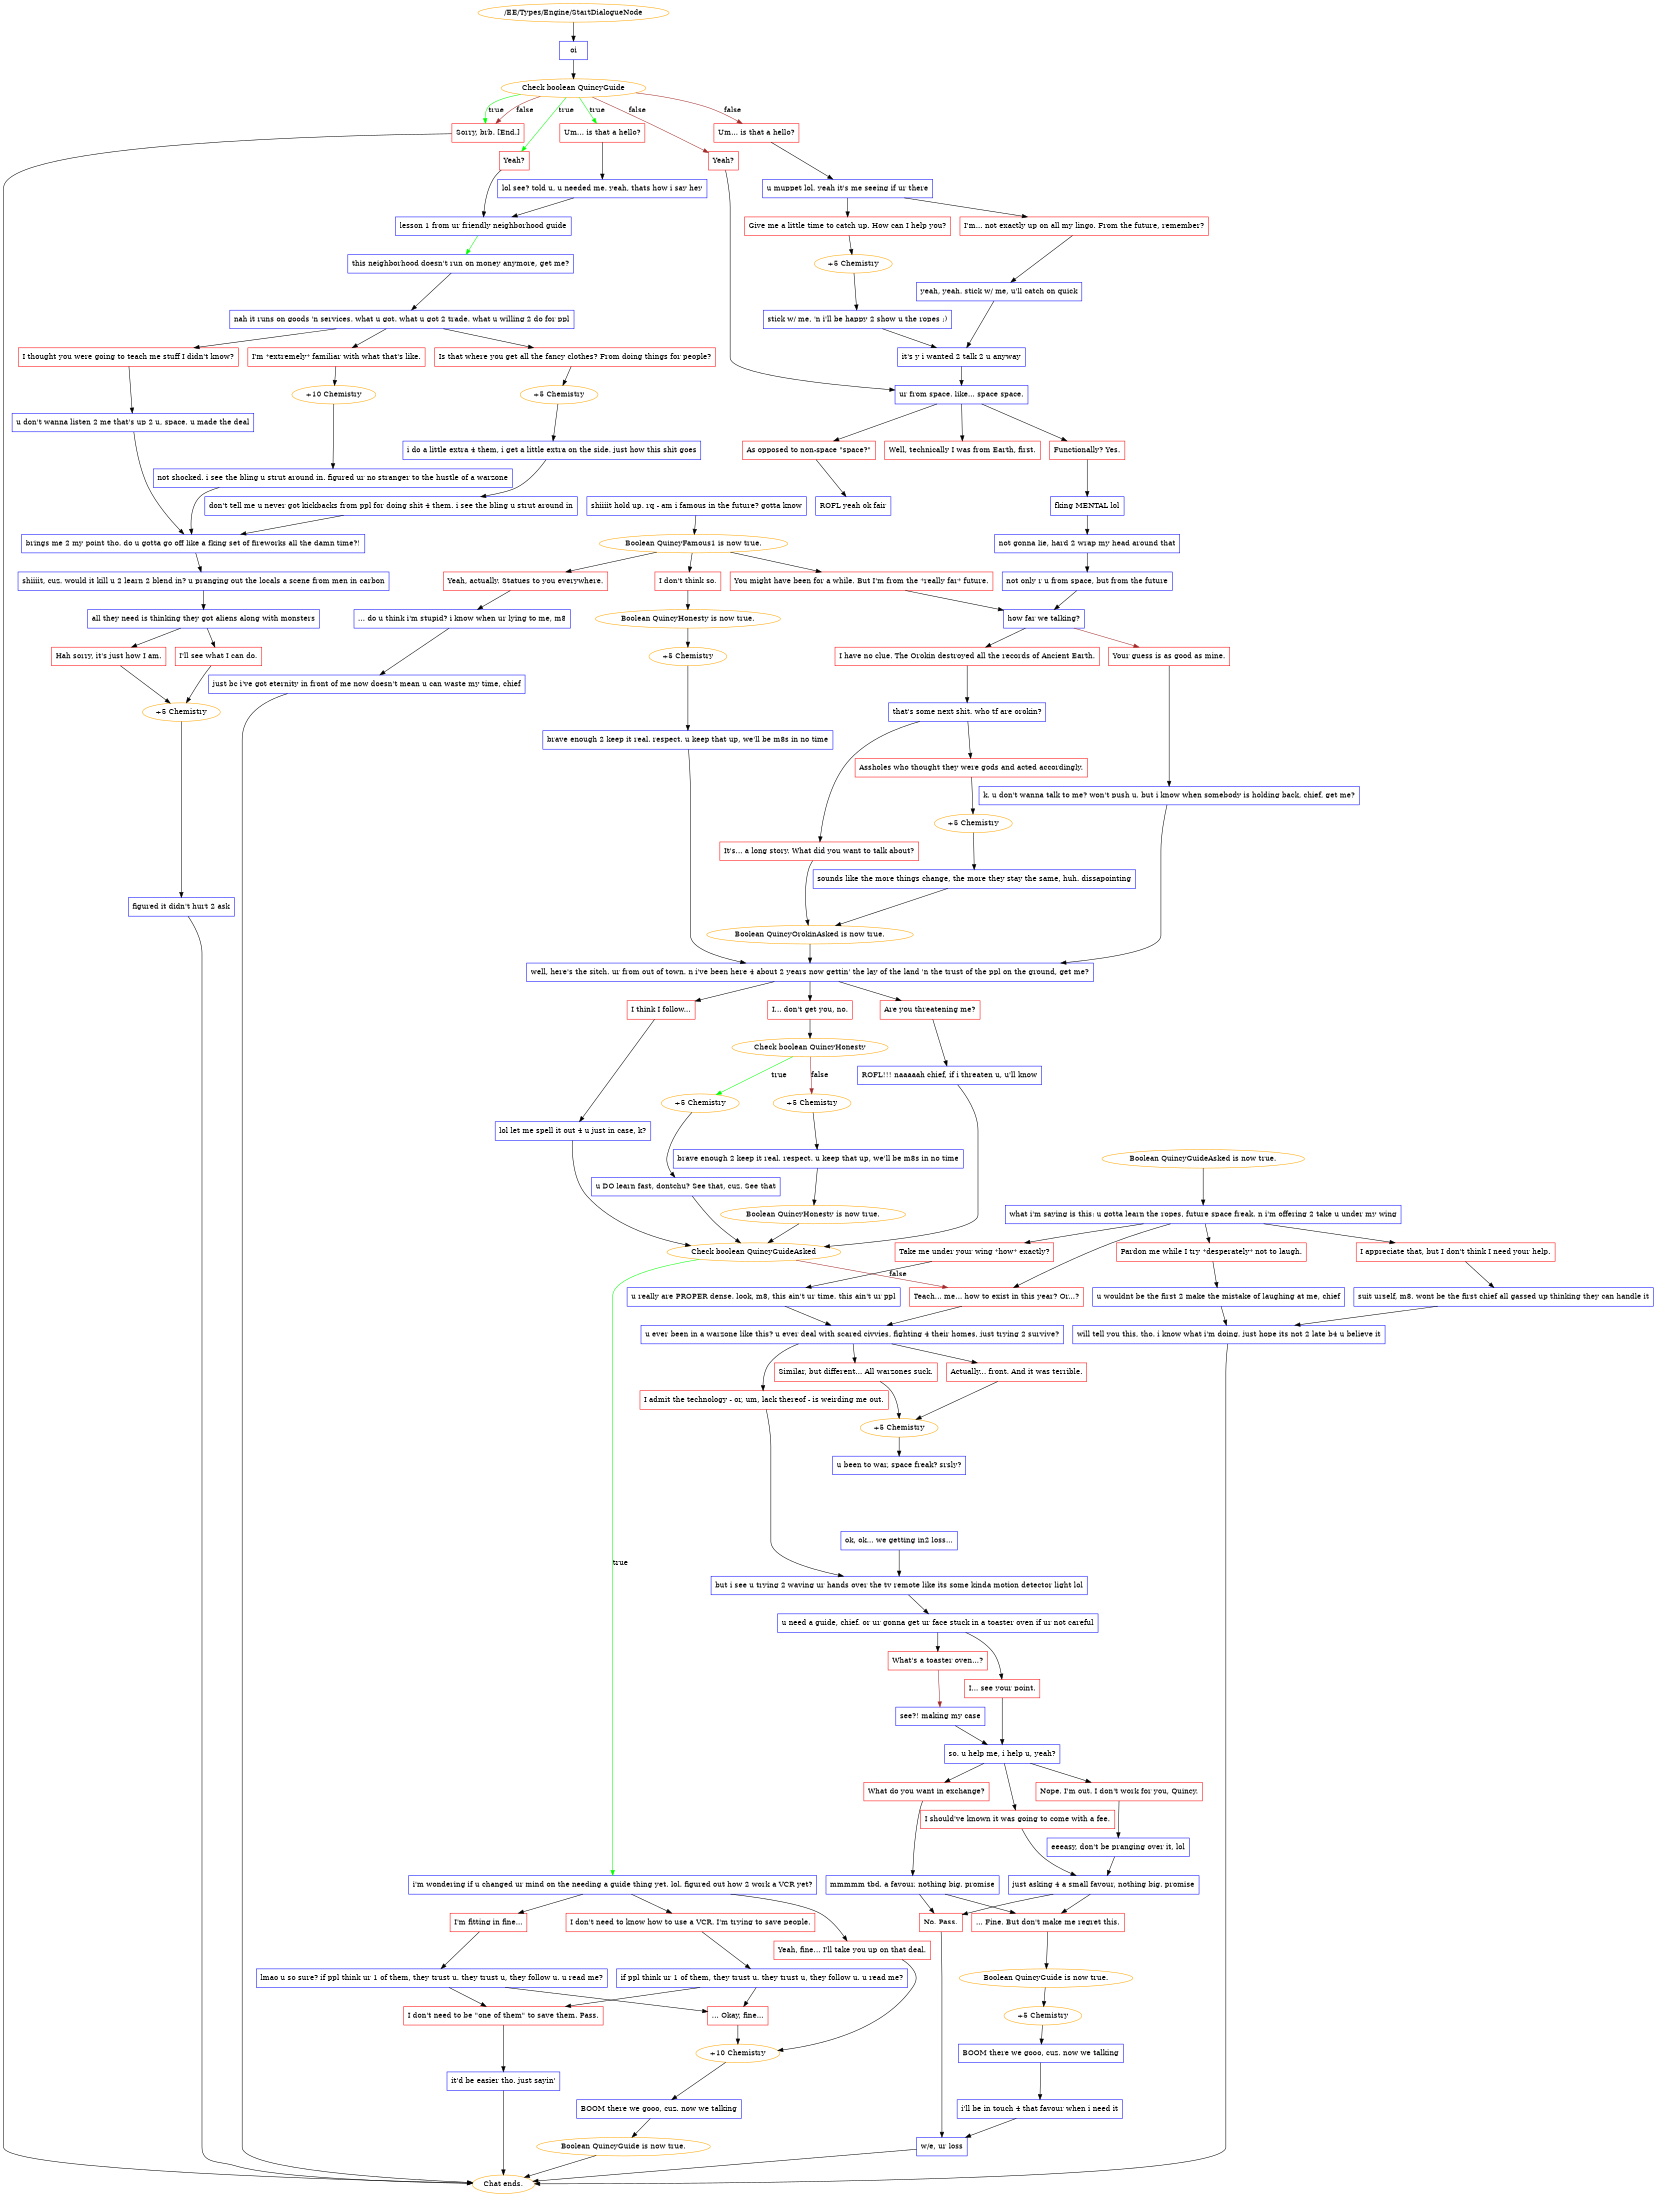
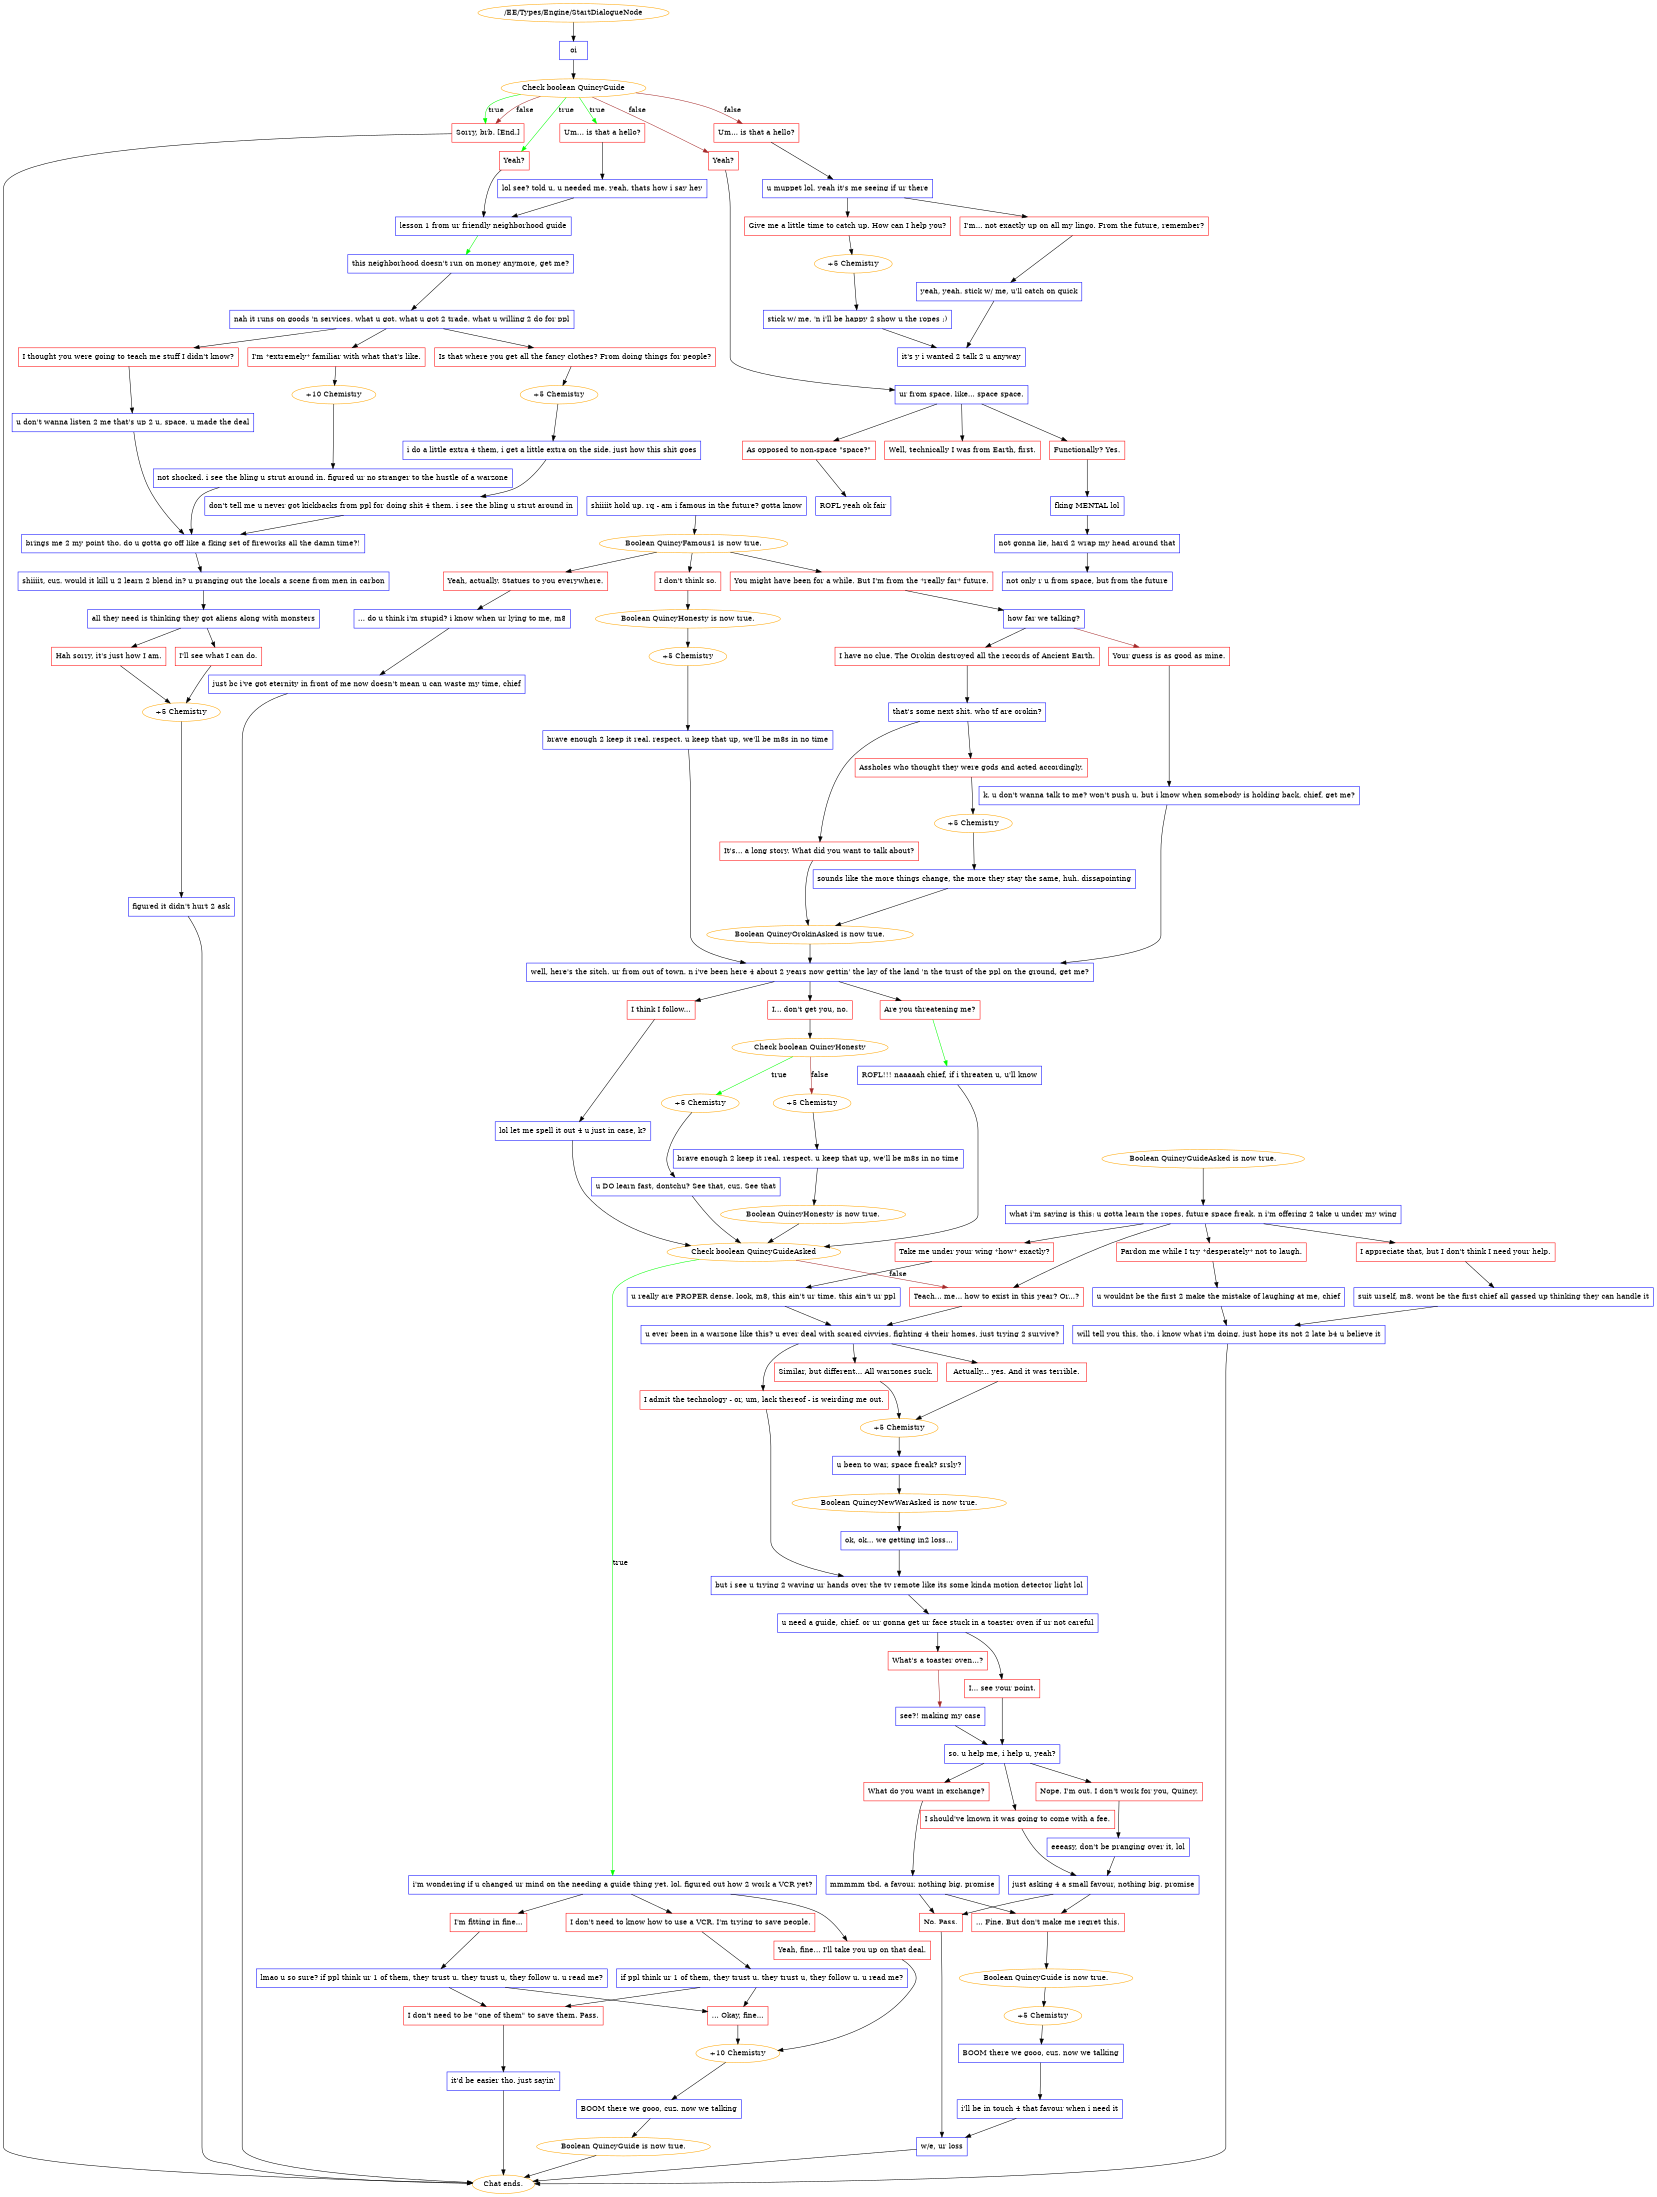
edge "it's y i wanted 2 talk 2 u anyway" -> "ur from space. like... space space.": removed
edge "not only r u from space, but from the future" -> "how far we talking?": removed
edge "Are you threatening me?" -> "ROFL!!! naaaaah chief, if i threaten u, u'll know": color black -> green
node "Actually... front. And it was terrible.": label "Actually... front. And it was terrible." -> "Actually... yes. And it was terrible."
node "Boolean QuincyNewWarAsked is now true.": added
